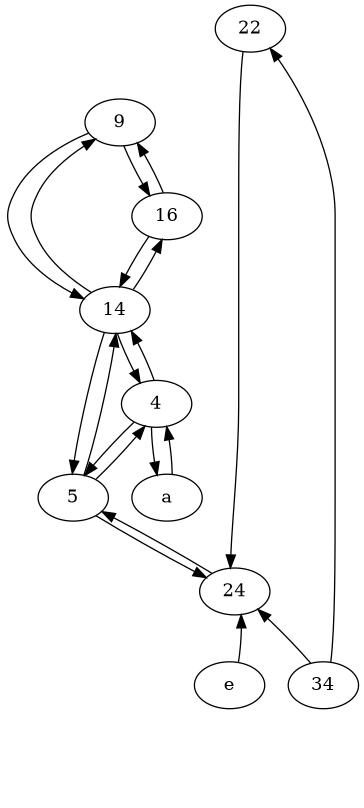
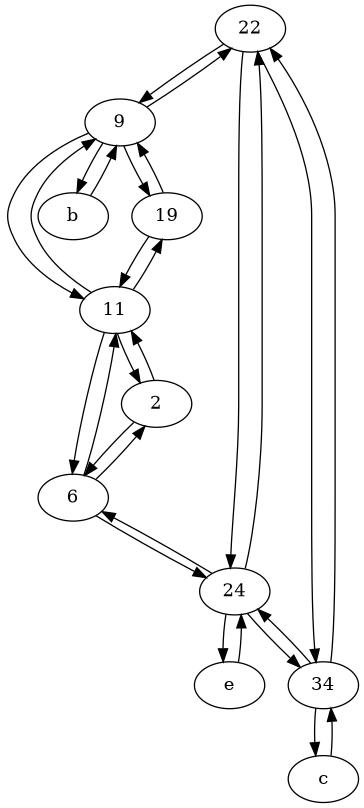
edge "22" -> "9": added
edge "9" -> "22": added
node "b": added
node "16": label "16" -> "19"
node "14": label "14" -> "11"
edge "24" -> "22": added
edge "22" -> "34": added
node "4": label "4" -> "2"
node "5": label "5" -> "6"
node "a": removed
edge "24" -> "e": added
edge "24" -> "34": added
node "c": added
